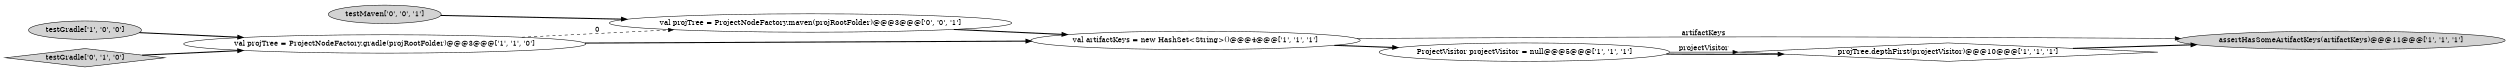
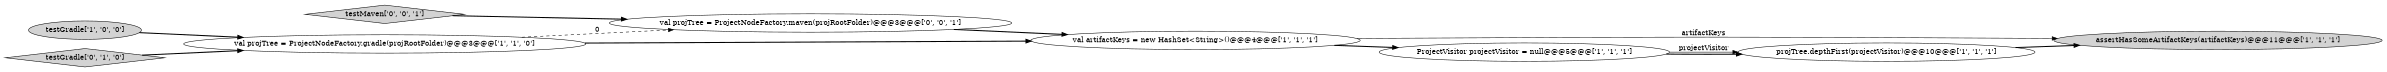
node "testMaven['0', '0', '1']": shape ellipse -> diamond
node "projTree.depthFirst(projectVisitor)@@@10@@@['1', '1', '1']": shape diamond -> ellipse
